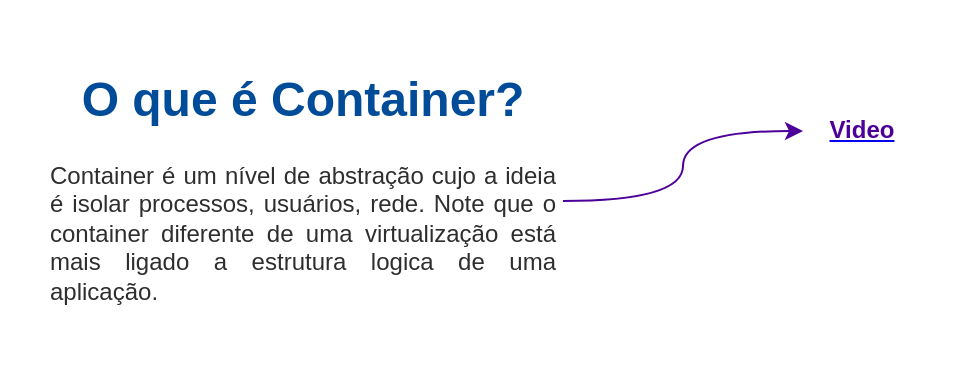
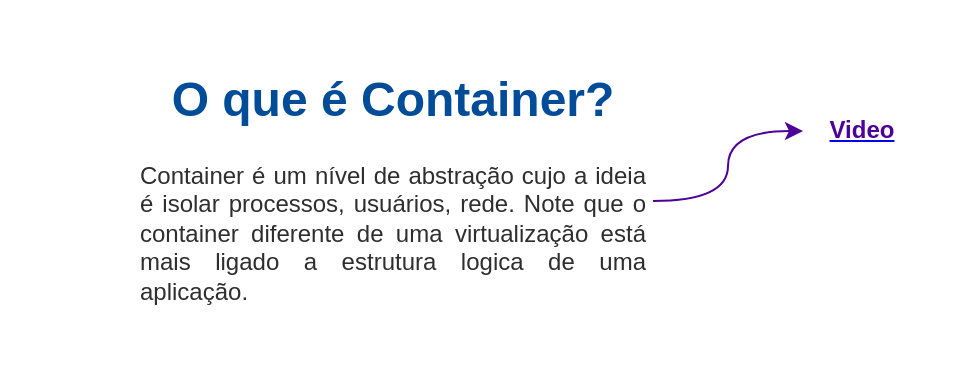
node "O que é Container? Container é um nível de abstração cujo a ideia é isolar processos, usuários, rede. Note que o container diferente de uma virtualização está mais ligado a estrutura logica de uma aplicação.": moved (302, 201) -> (392, 201)
